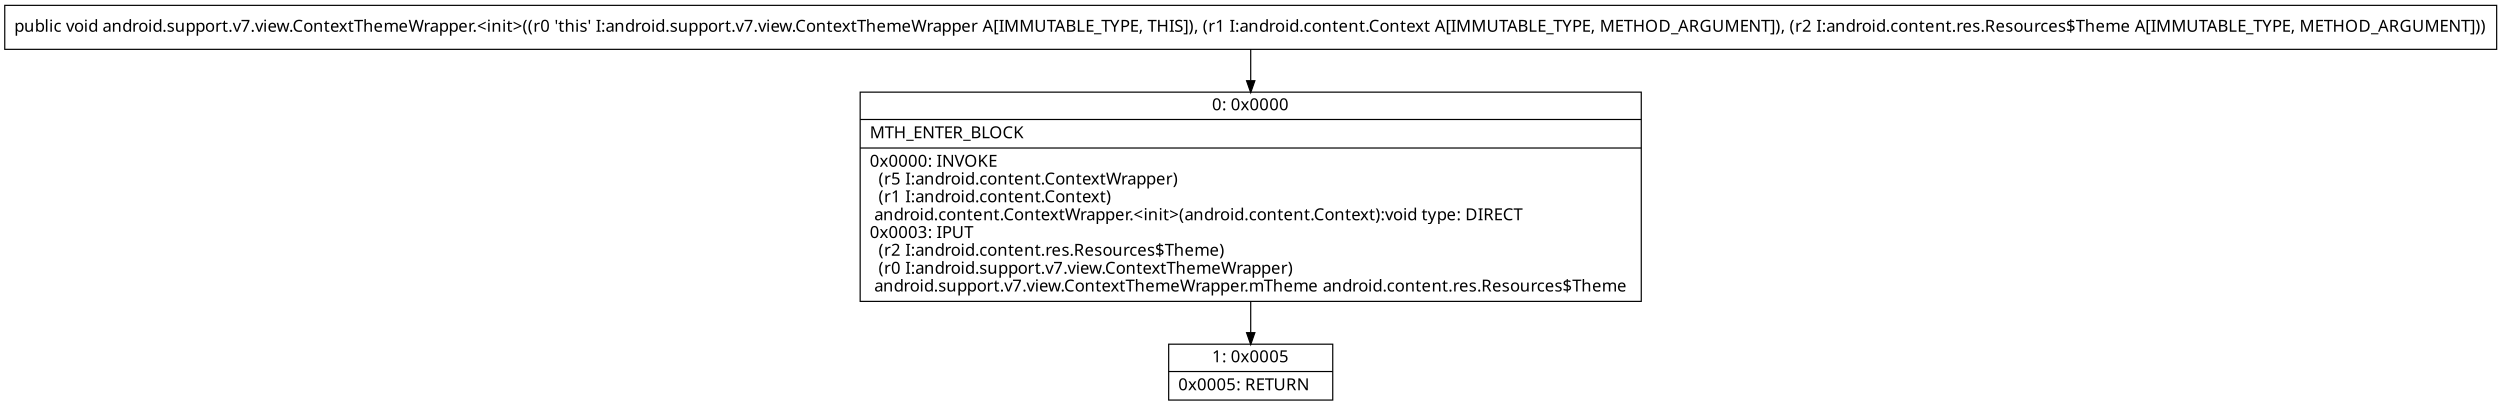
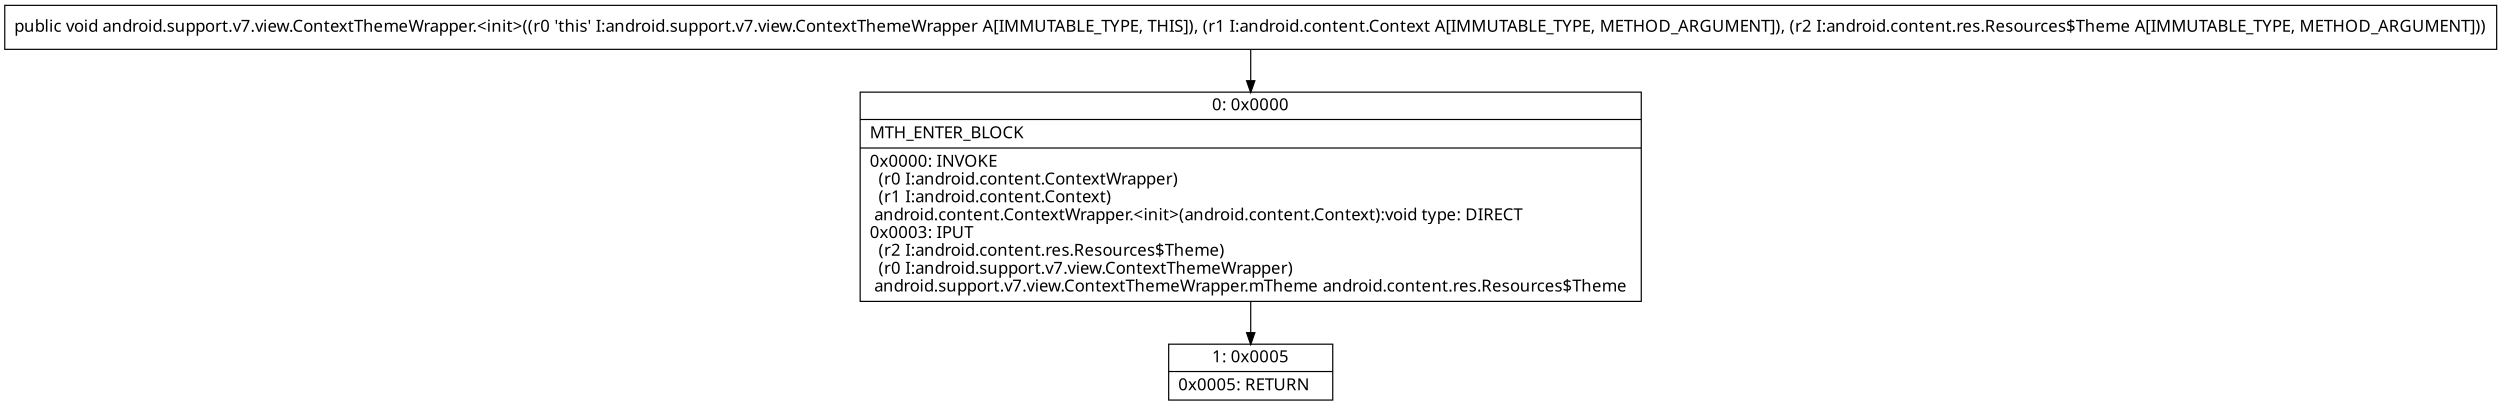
node "0: 0x0000": text "(r5 I:android.content.ContextWrapper)" -> "(r0 I:android.content.ContextWrapper)"
